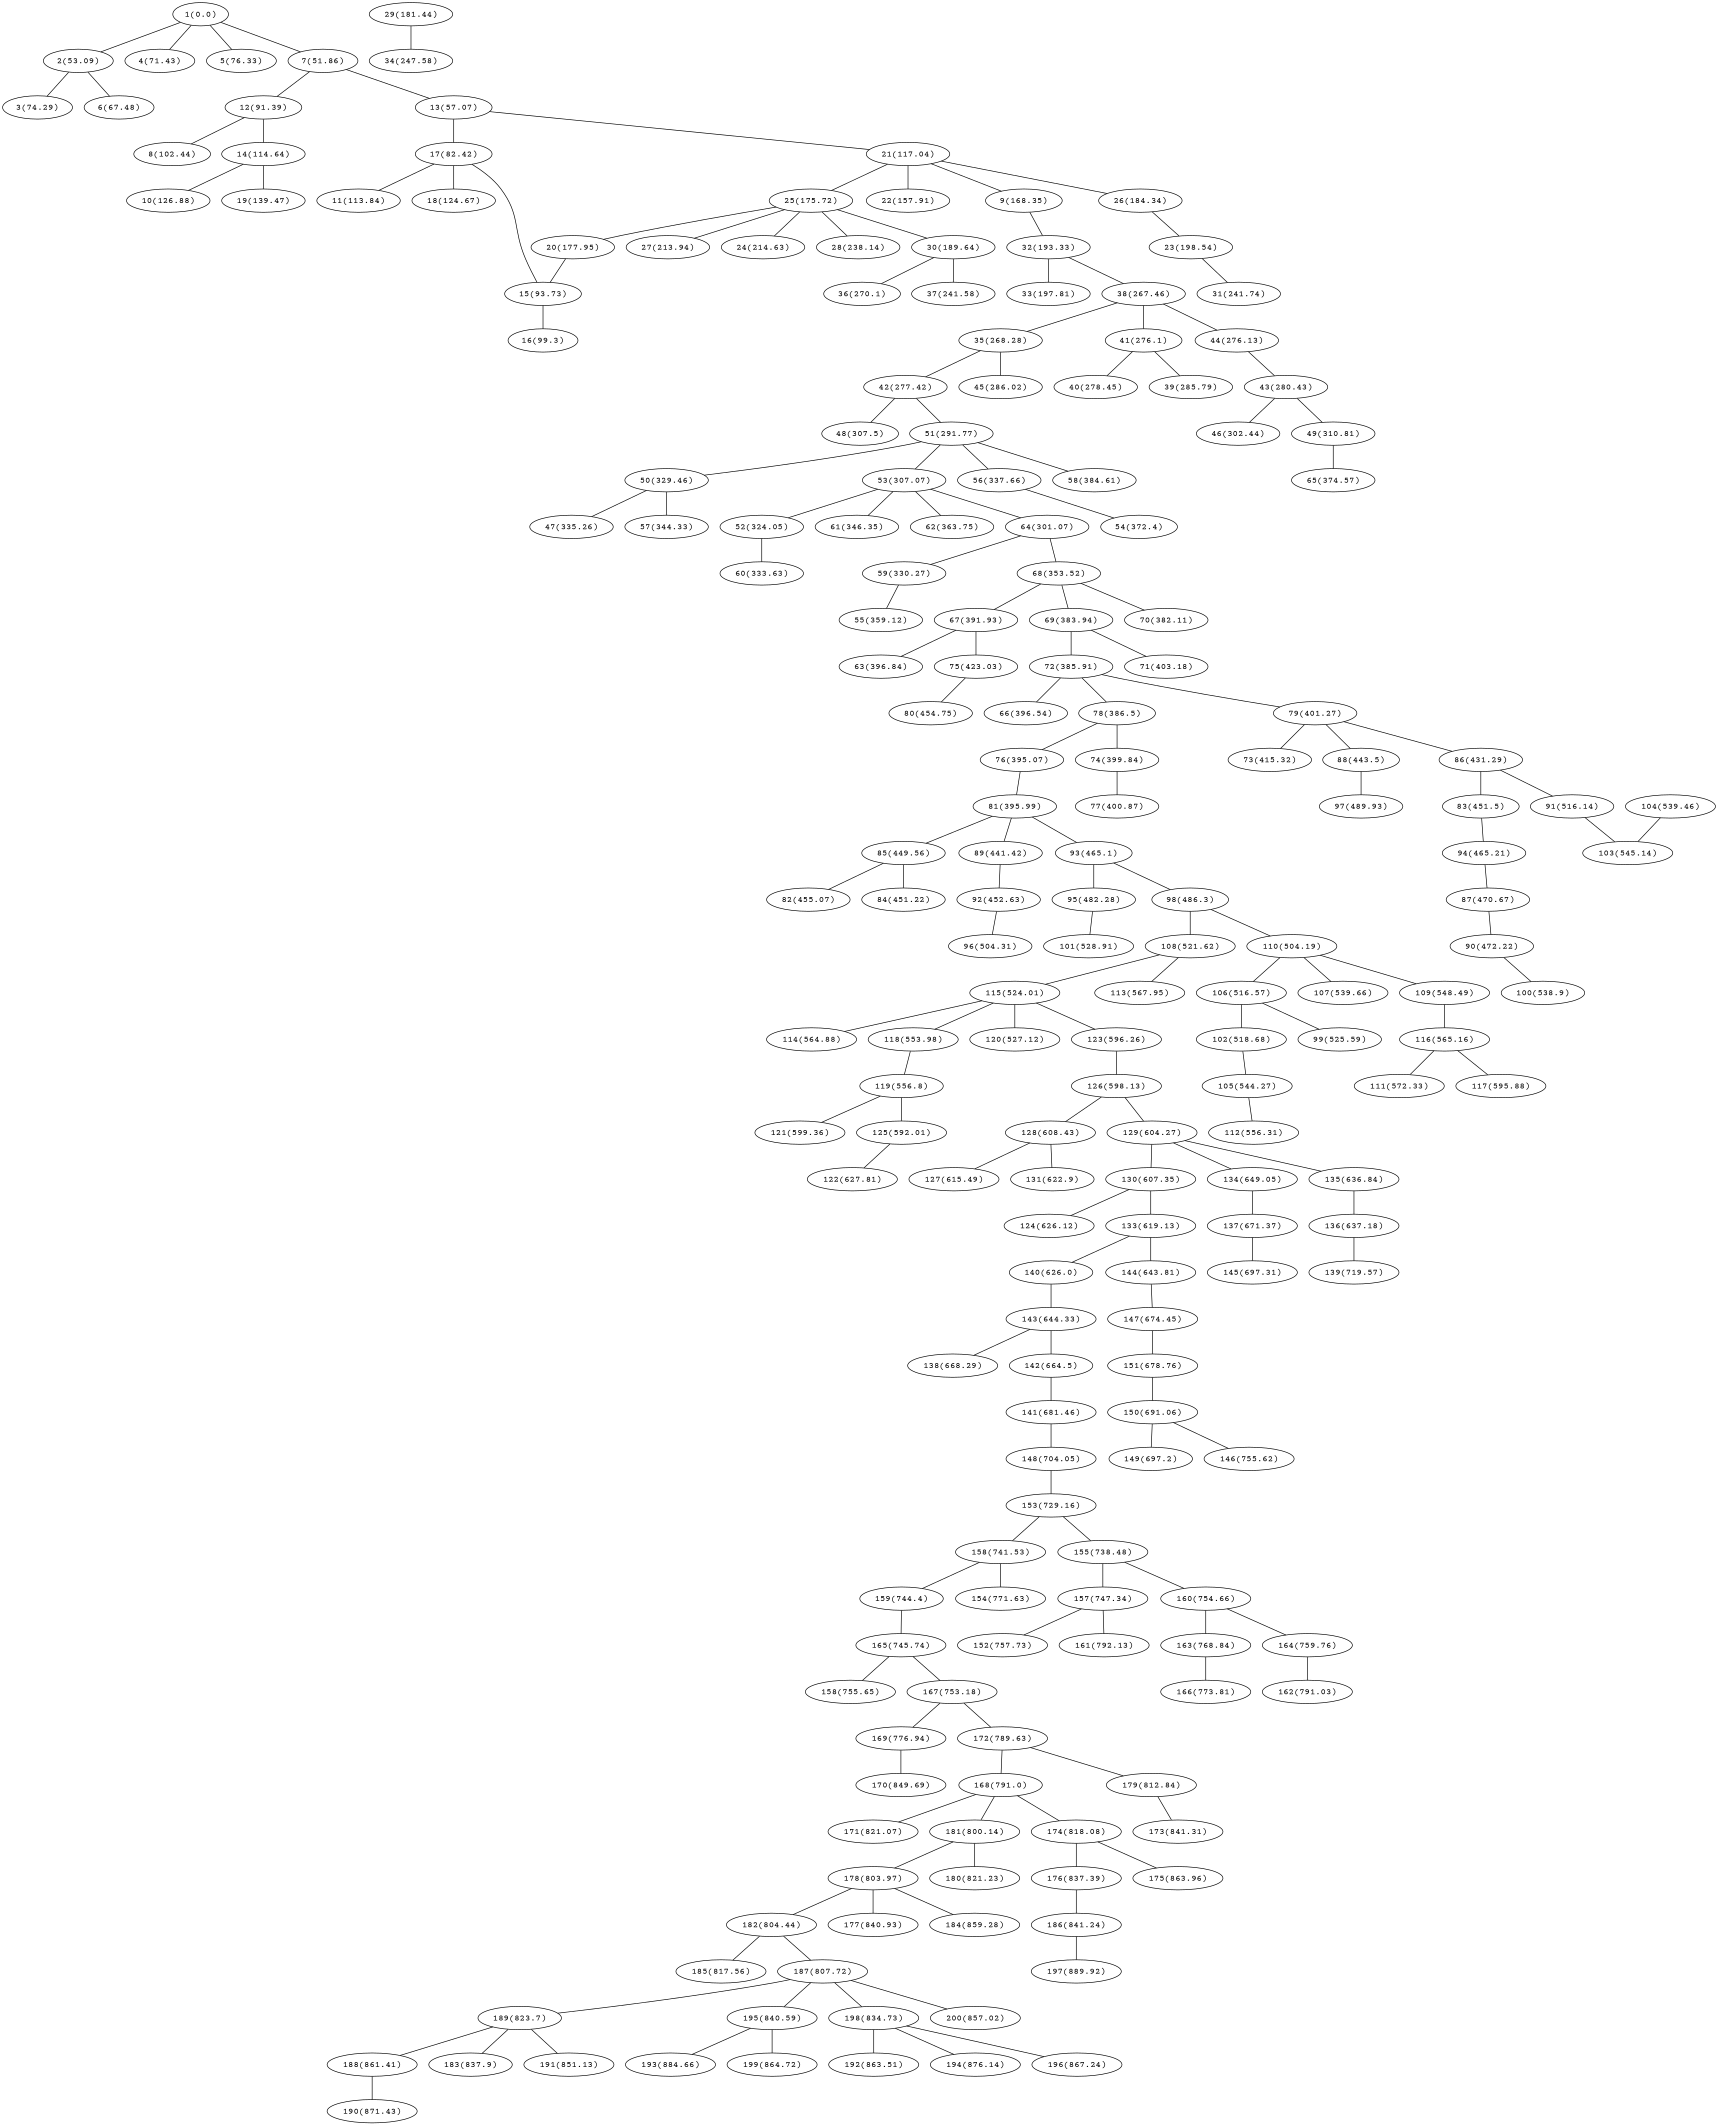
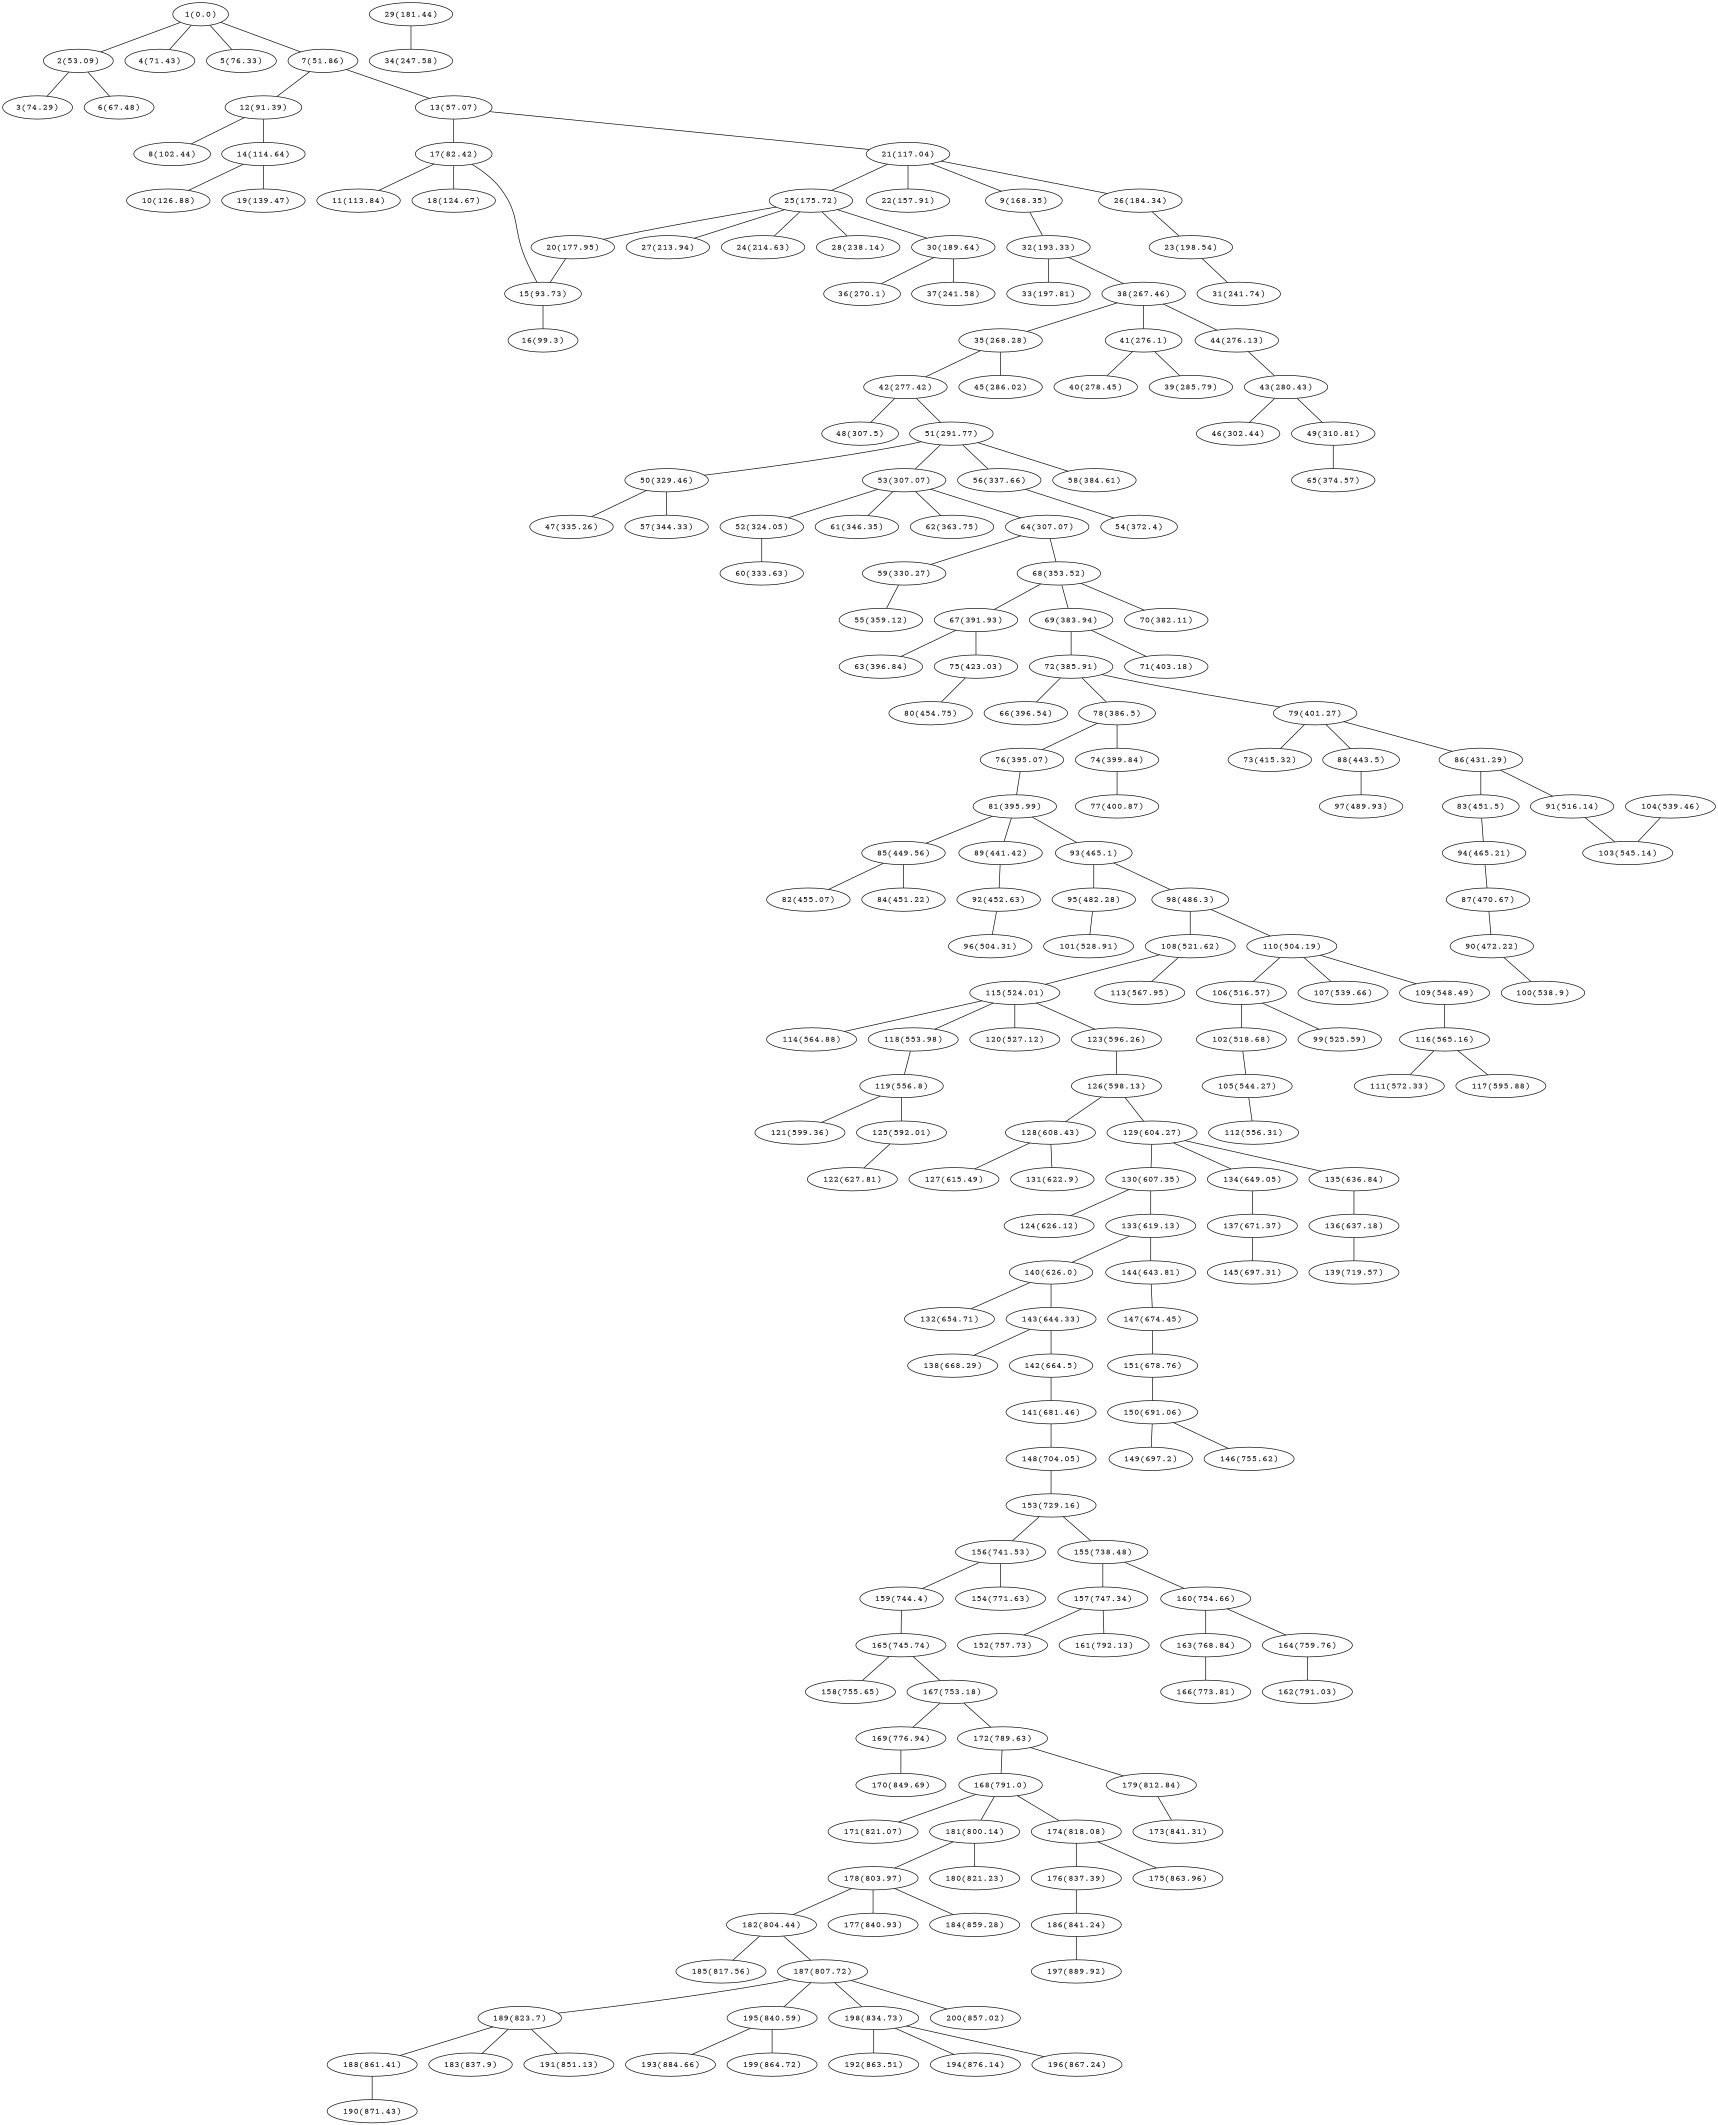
node "64(301.07)": label "64(301.07)" -> "64(307.07)"
node "132(654.71)": added
node "158(741.53)": label "158(741.53)" -> "156(741.53)"
